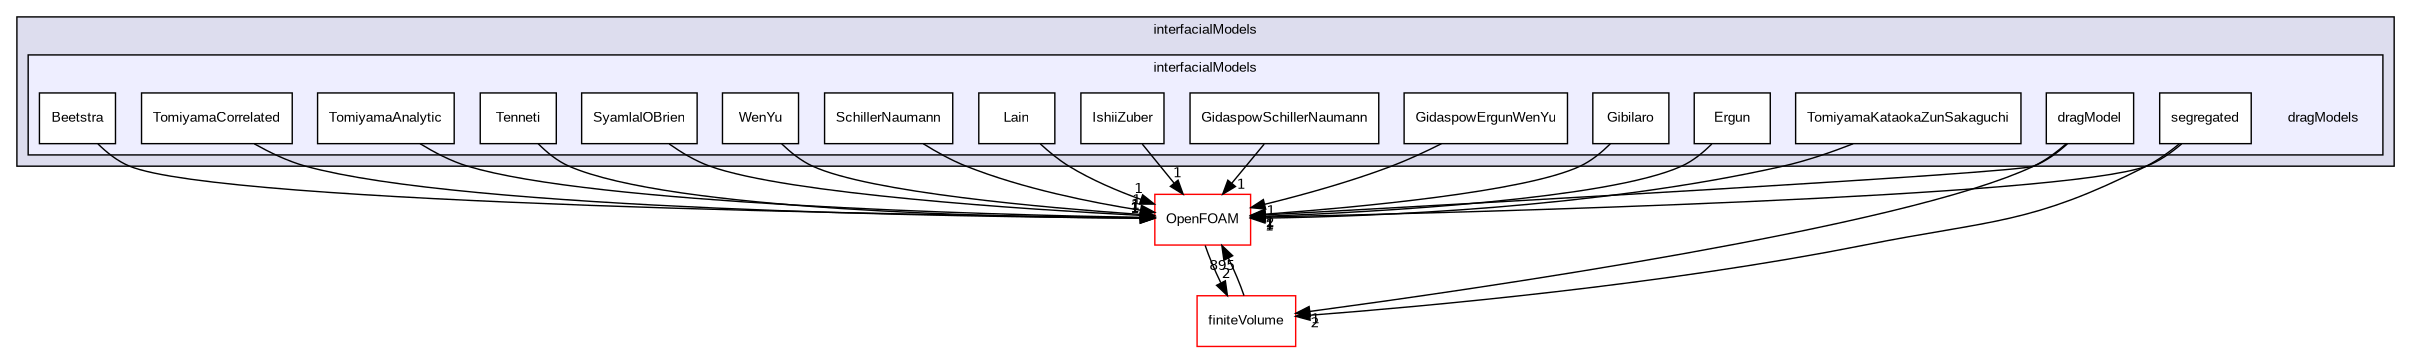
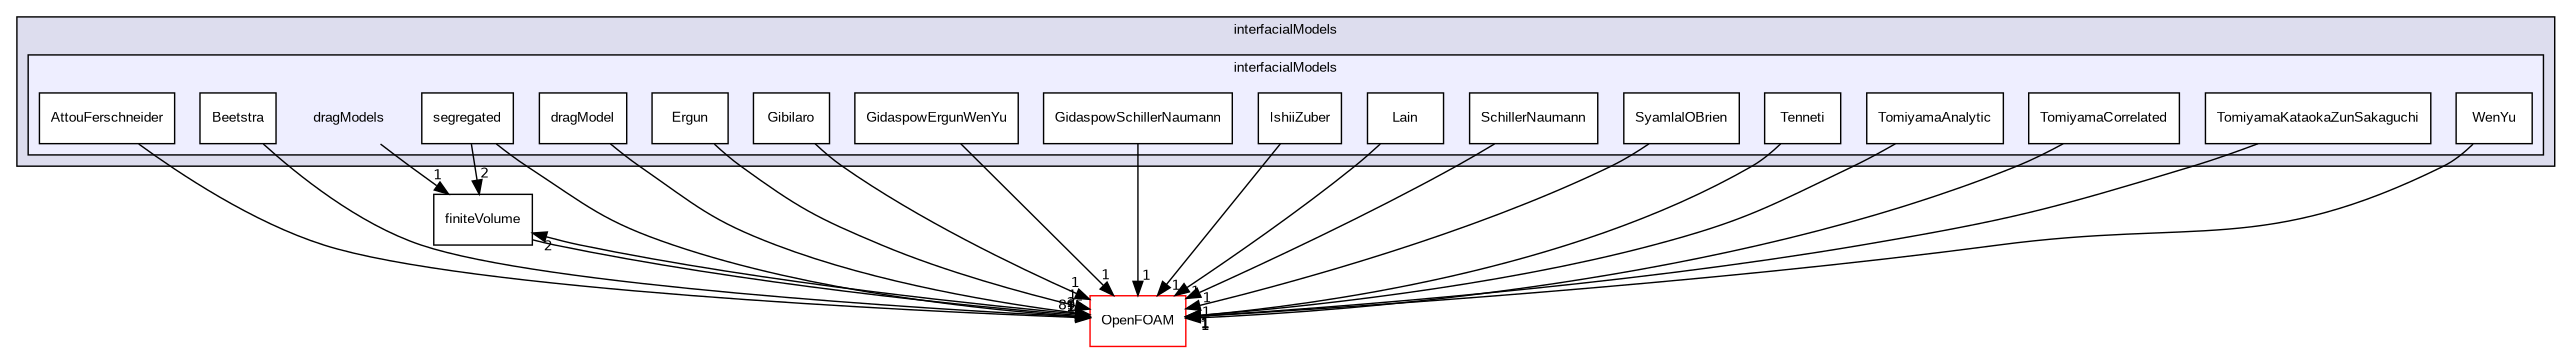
node "AttouFerschneider": added
edge "dragModel" -> "finiteVolume": now "dragModels" -> "finiteVolume"
node "finiteVolume": color red -> black
